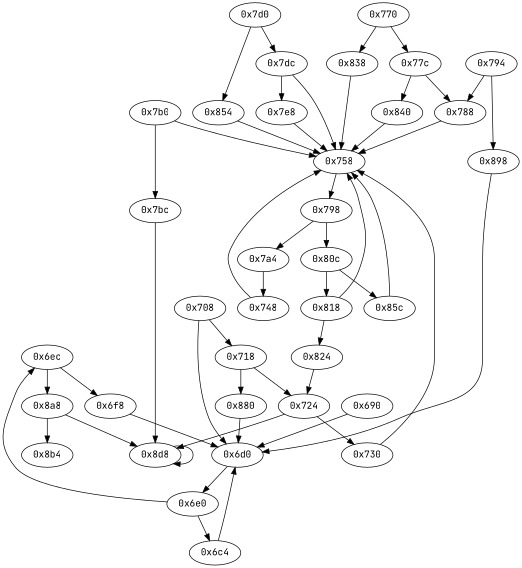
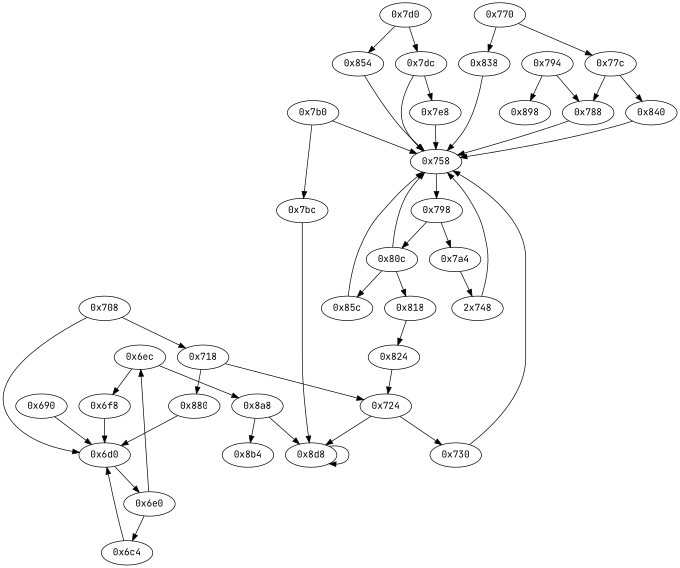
edge "0x818" -> "0x758": now "0x80c" -> "0x758"
node "0x748": label "0x748" -> "2x748"
edge "0x898" -> "0x6d0": removed
